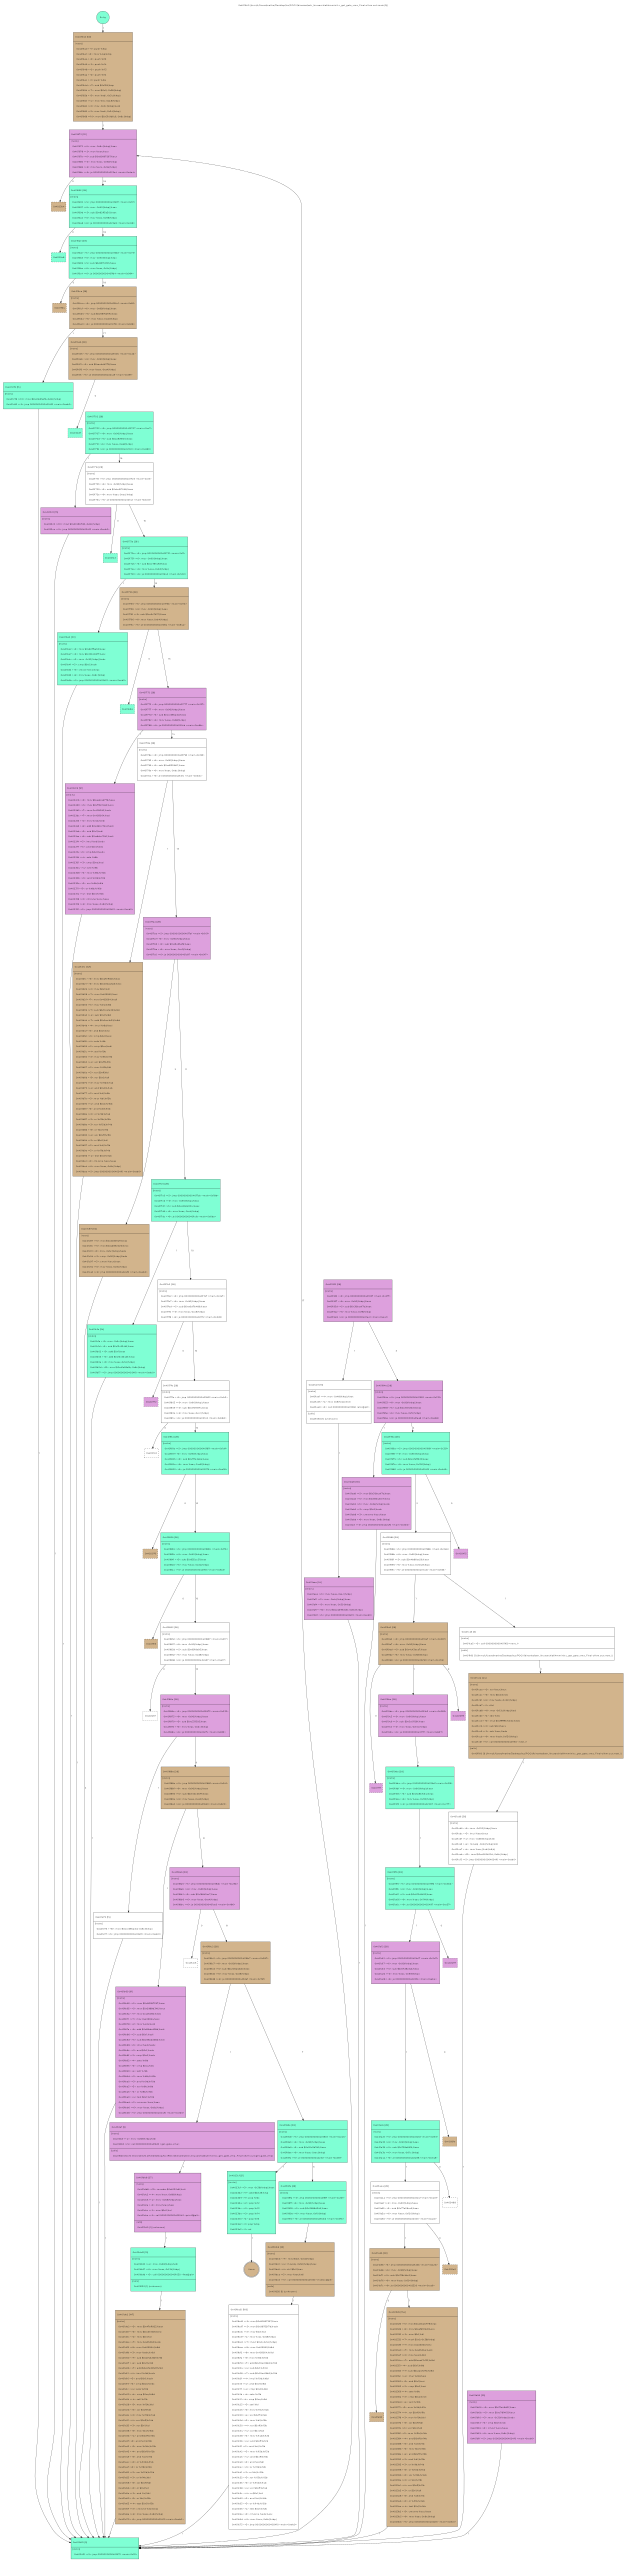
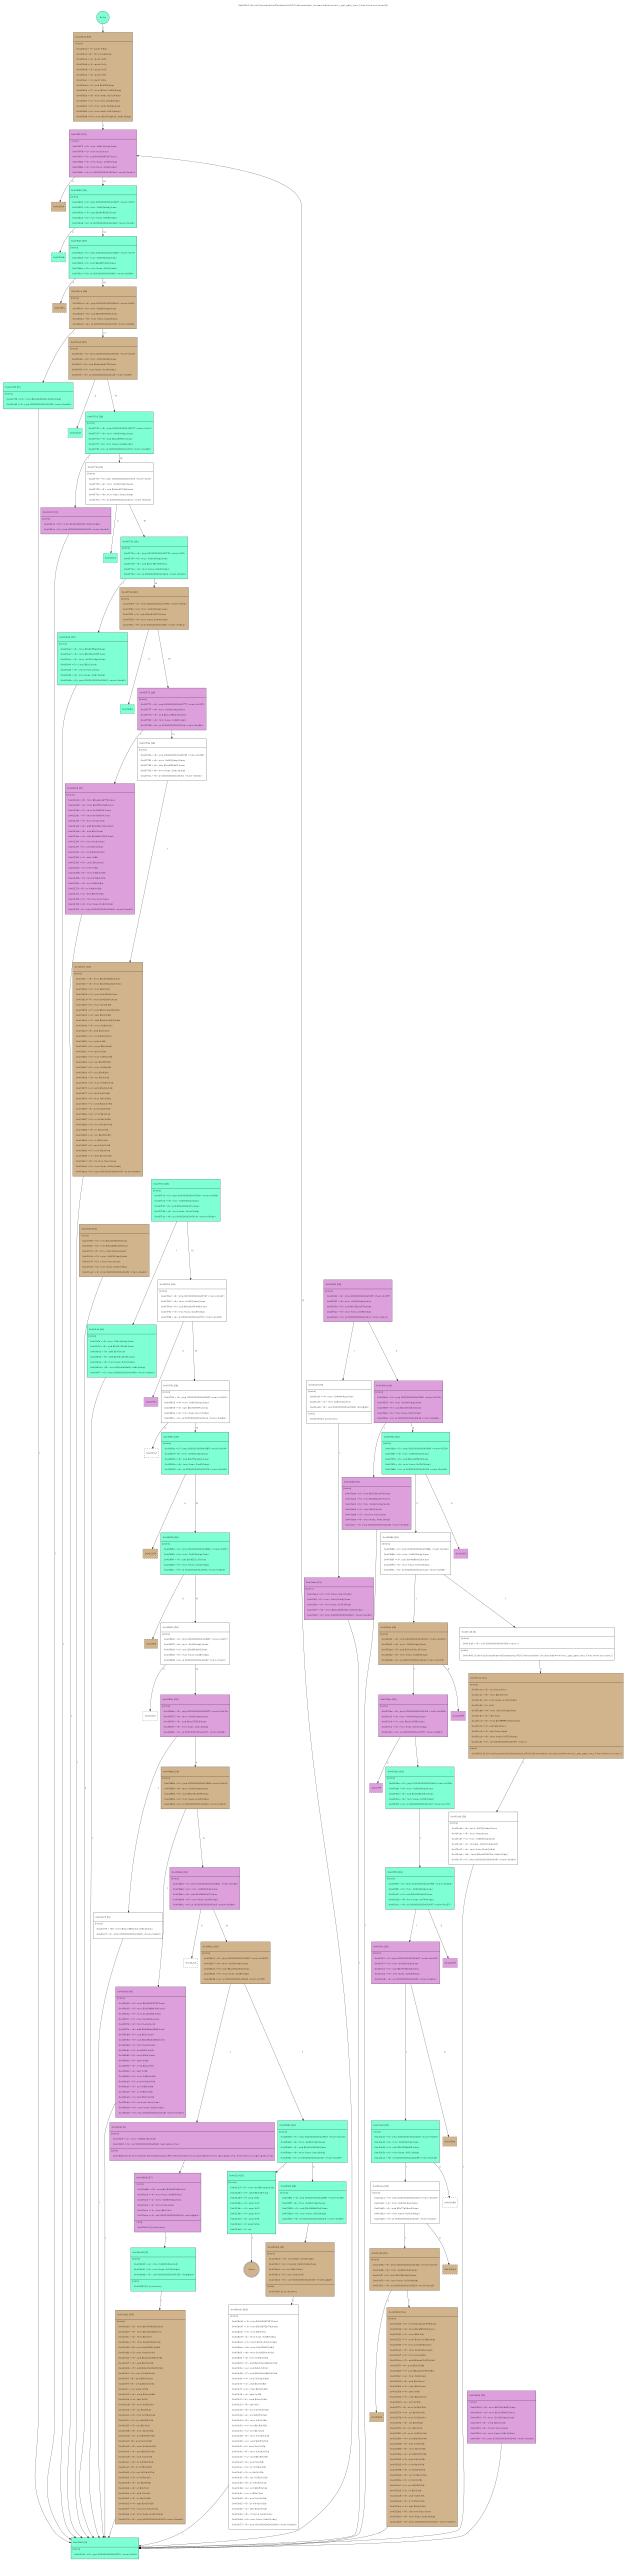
edge "0x4016e6 [28]" -> "0x401702 [28]": added, label "17"
node "0x4017aa [28]": removed
edge "0x4019a2 [28]" -> "0x401f17": now "0x4019be [28]" -> "0x401f17"
